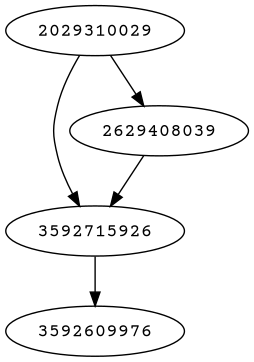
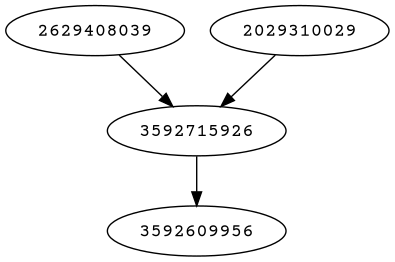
edge "2029310029" -> "2629408039": removed
node "3592609976": label "3592609976" -> "3592609956"
